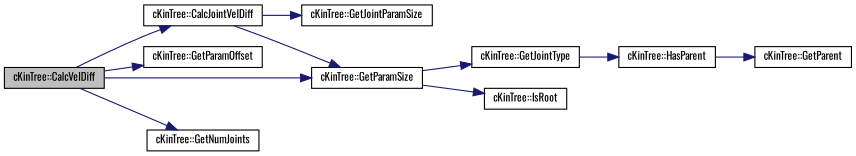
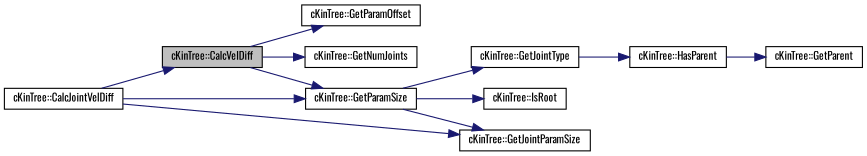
edge "cKinTree::CalcVelDiff" -> "cKinTree::CalcJointVelDiff": reversed
edge "cKinTree::GetParamSize" -> "cKinTree::GetJointParamSize": added
